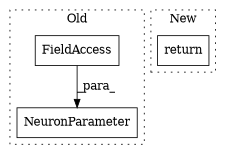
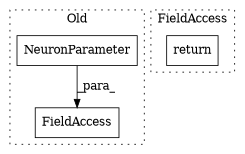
cluster "New": label "New" -> "FieldAccess"
edge "FieldAccess" -> "NeuronParameter": reversed
